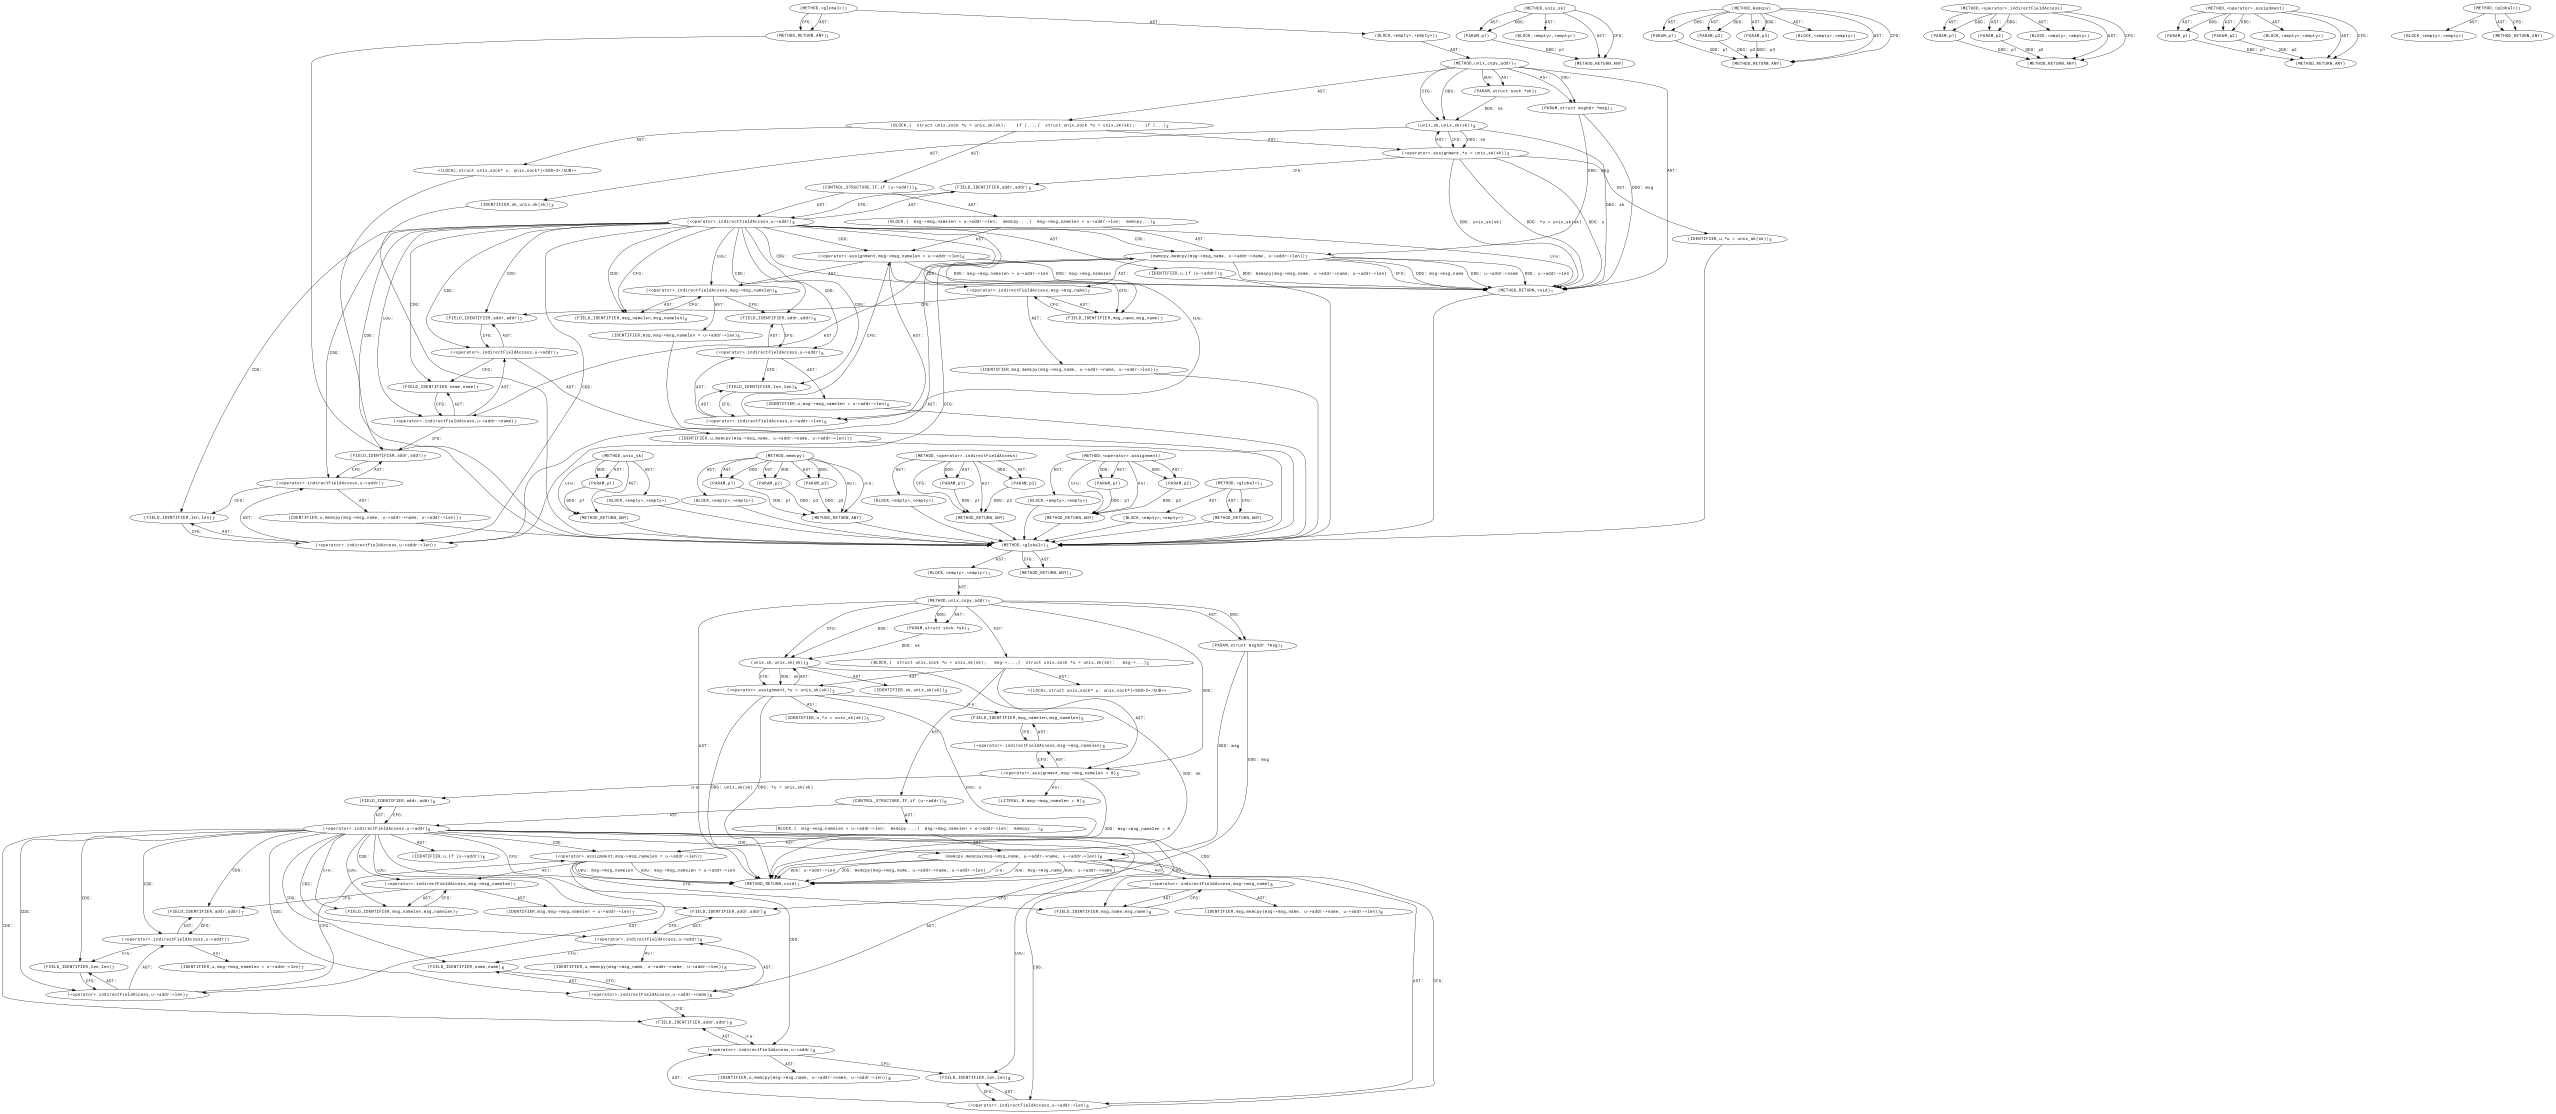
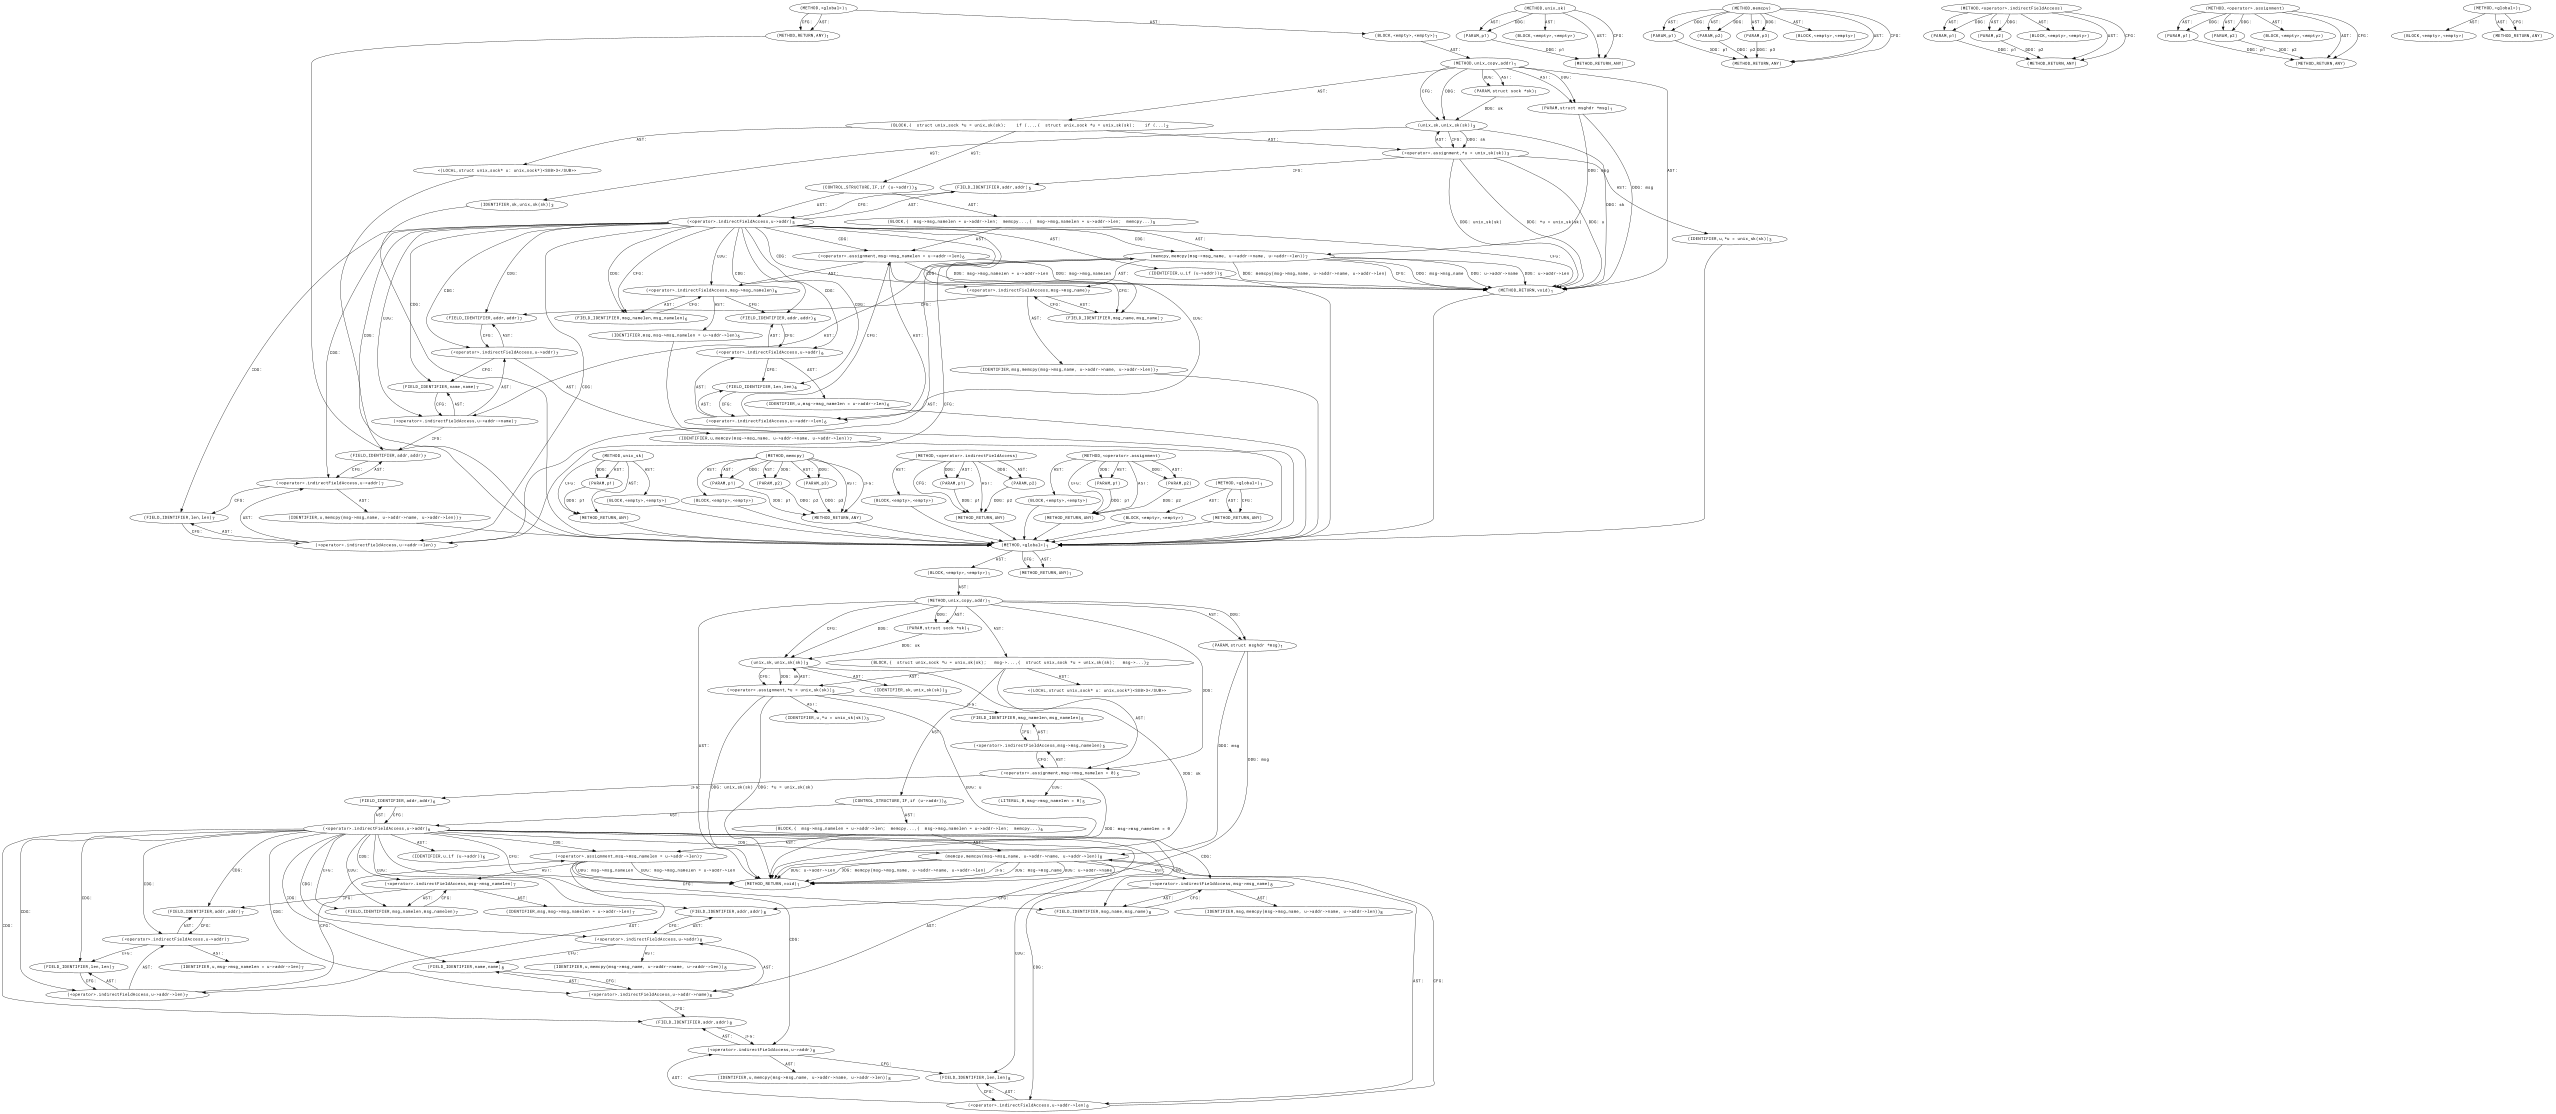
edge "(<operator>.assignment,msg->msg_namelen = 0)" -> "(LITERAL,0,msg->msg_namelen = 0)": label "AST: " -> "CDG: "
